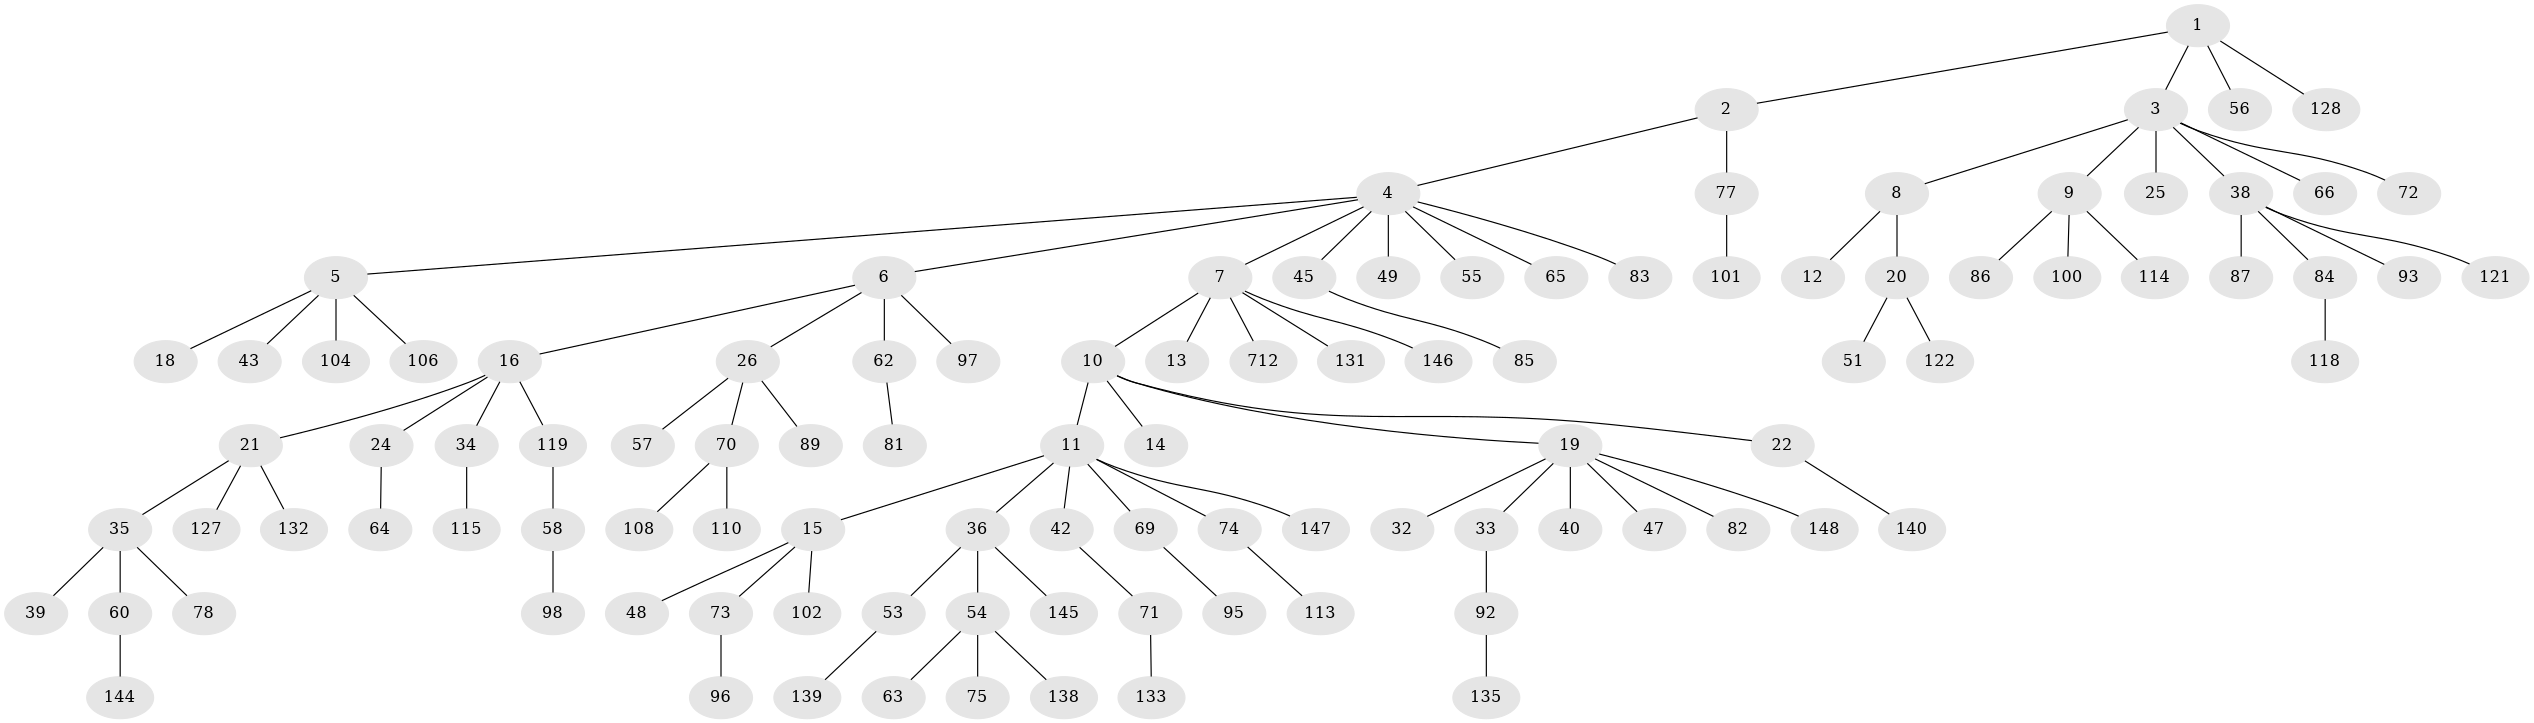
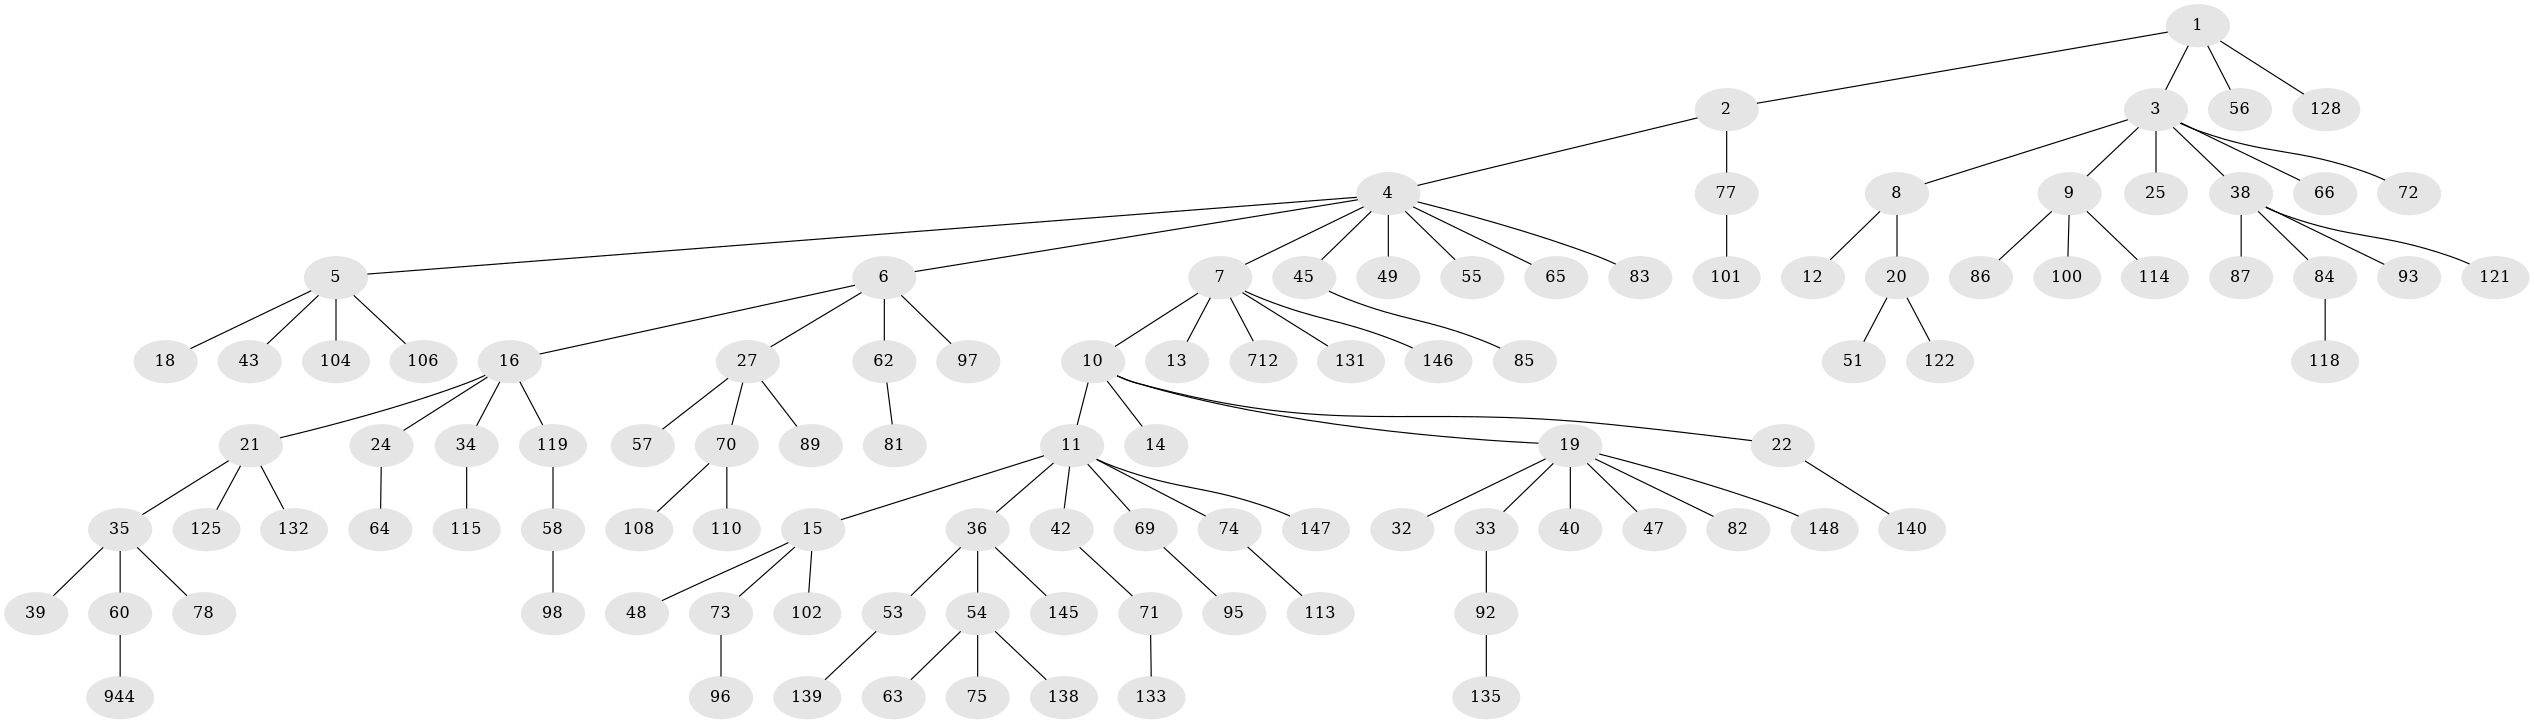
node "26": label "26" -> "27"
node "127": label "127" -> "125"
node "144": label "144" -> "944"
